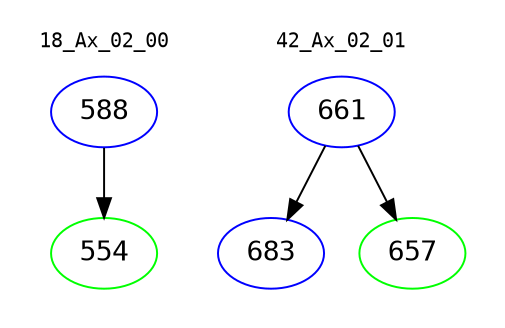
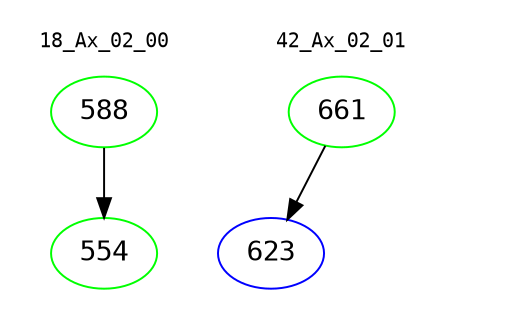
node "588": color blue -> green
node "661": color blue -> green
node "683": label "683" -> "623"
node "657": removed
